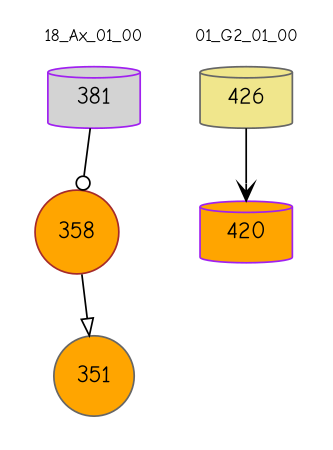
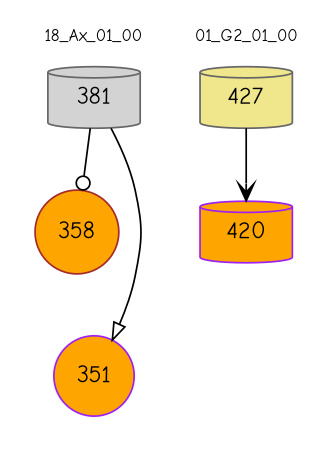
node "381": color purple -> gray40
node "426": label "426" -> "427"
edge "358" -> "351": now "381" -> "351"
node "351": color gray40 -> purple
